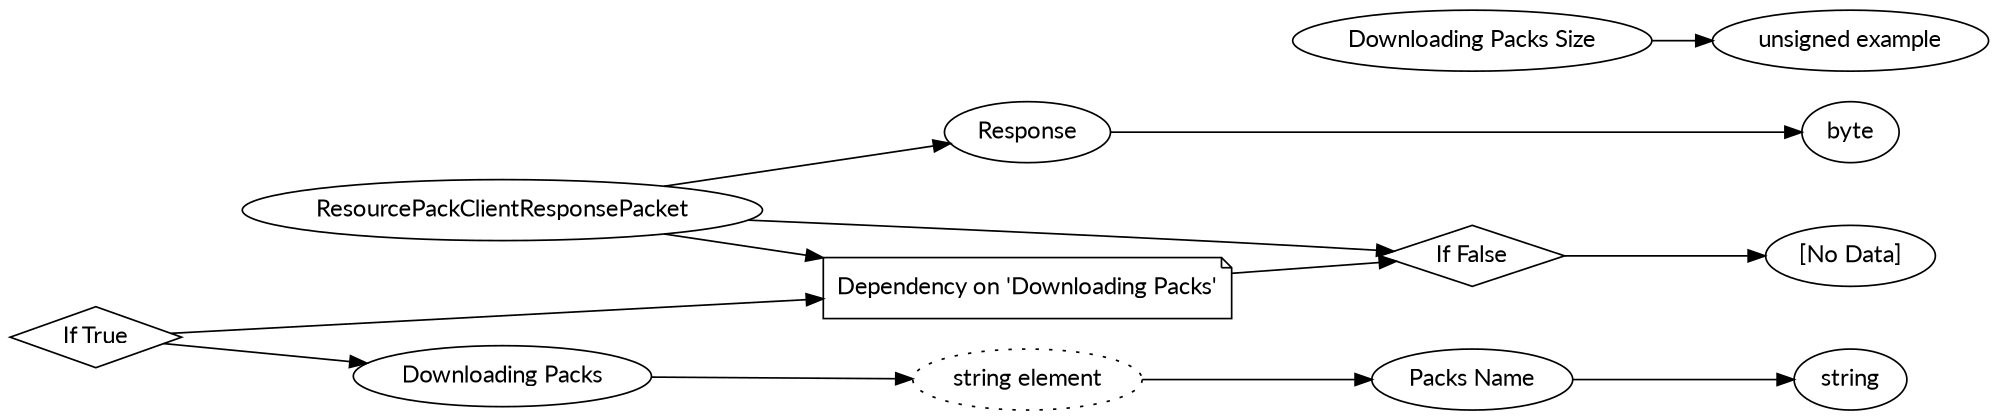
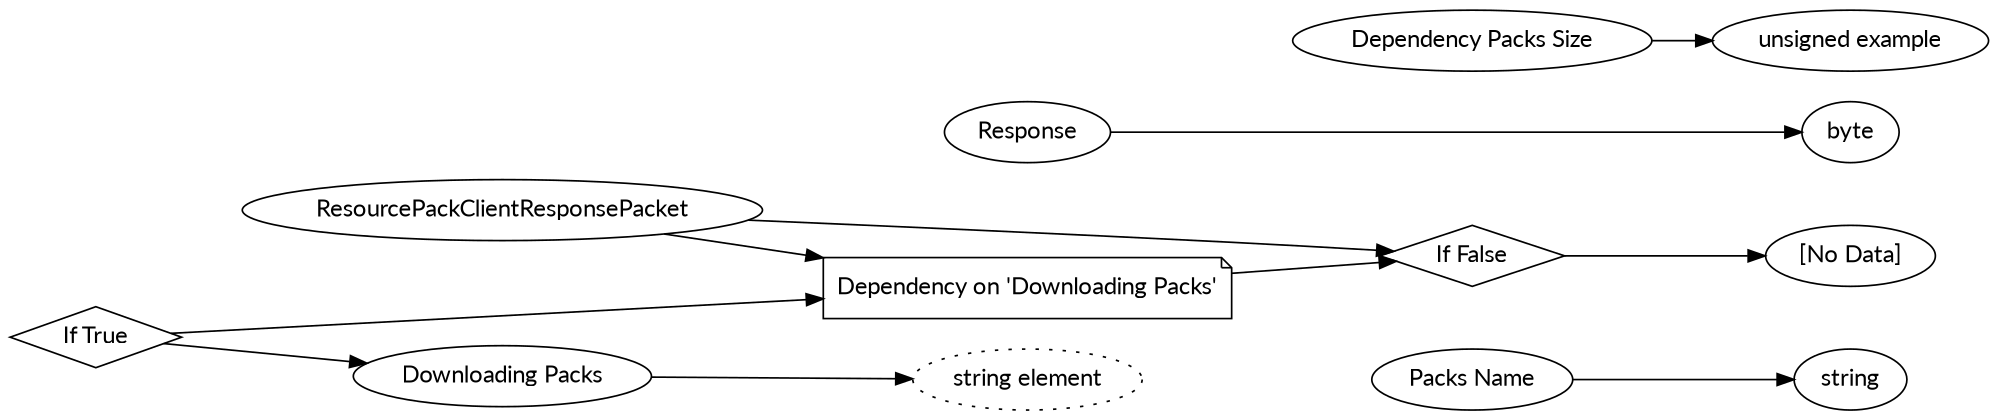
node "Downloading Packs Size": label "Downloading Packs Size" -> "Dependency Packs Size"
edge "ResourcePackClientResponsePacket" -> "Response": removed
edge "string element" -> "Packs Name": removed
